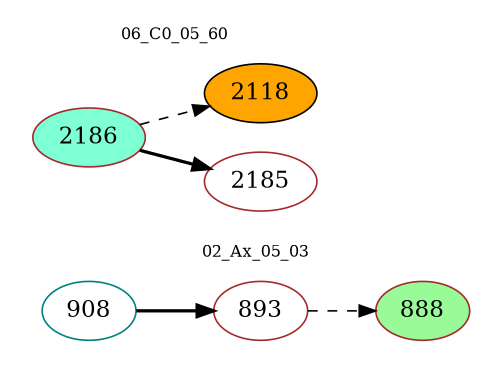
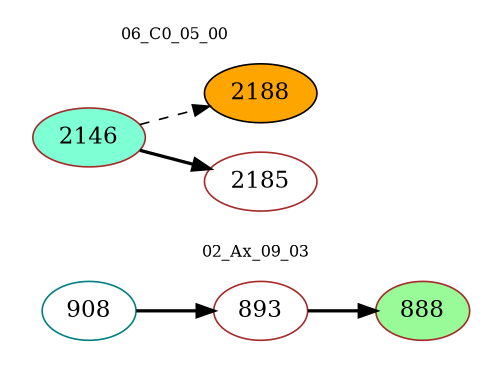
cluster "06_C0_05_60": label "06_C0_05_60" -> "06_C0_05_00"
node "2118": label "2118" -> "2188"
node "2186": label "2186" -> "2146"
cluster "02_Ax_05_03": label "02_Ax_05_03" -> "02_Ax_09_03"
edge "893" -> "888": style dashed -> bold
